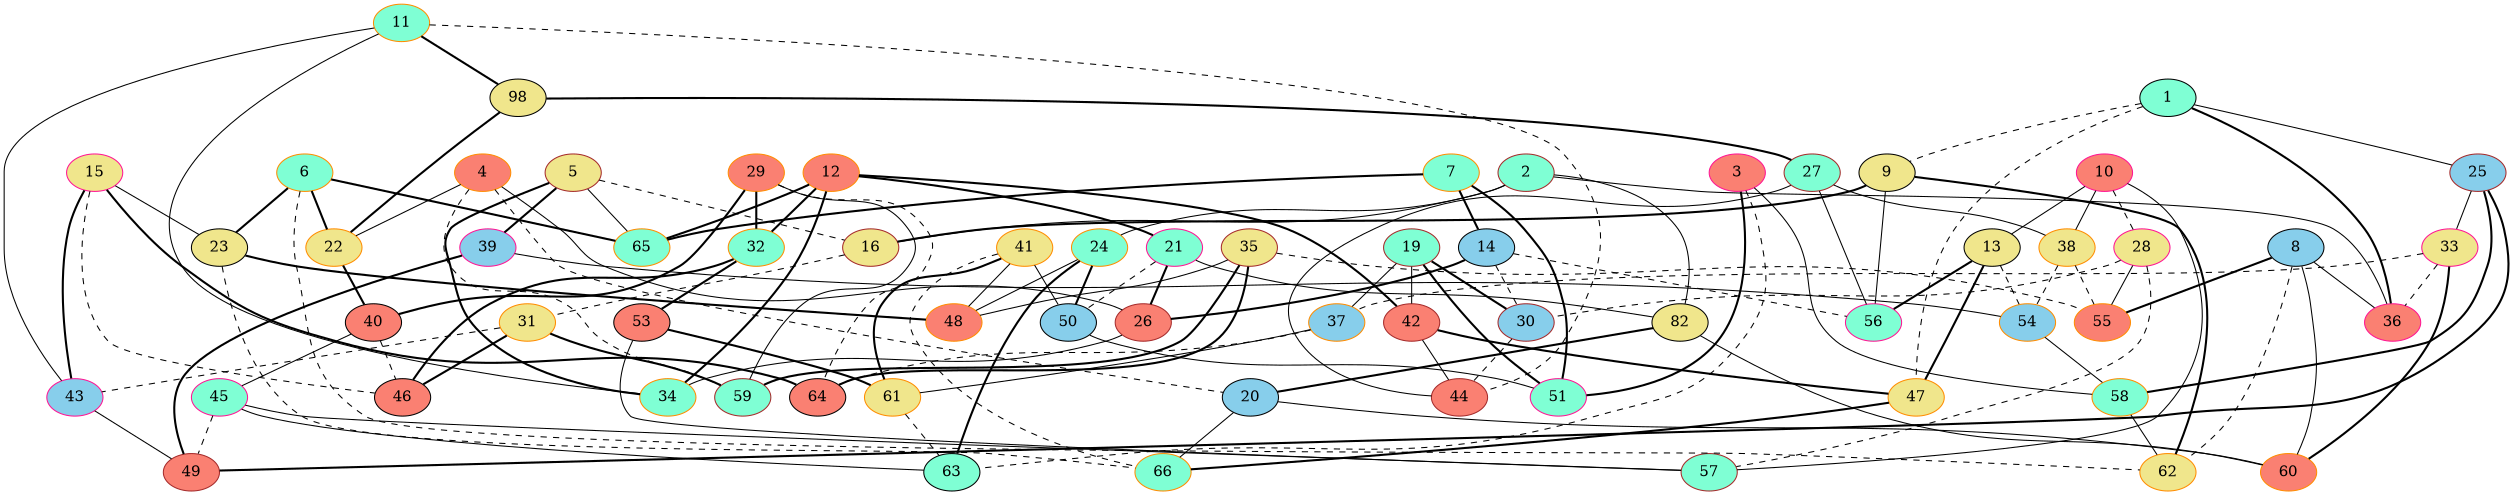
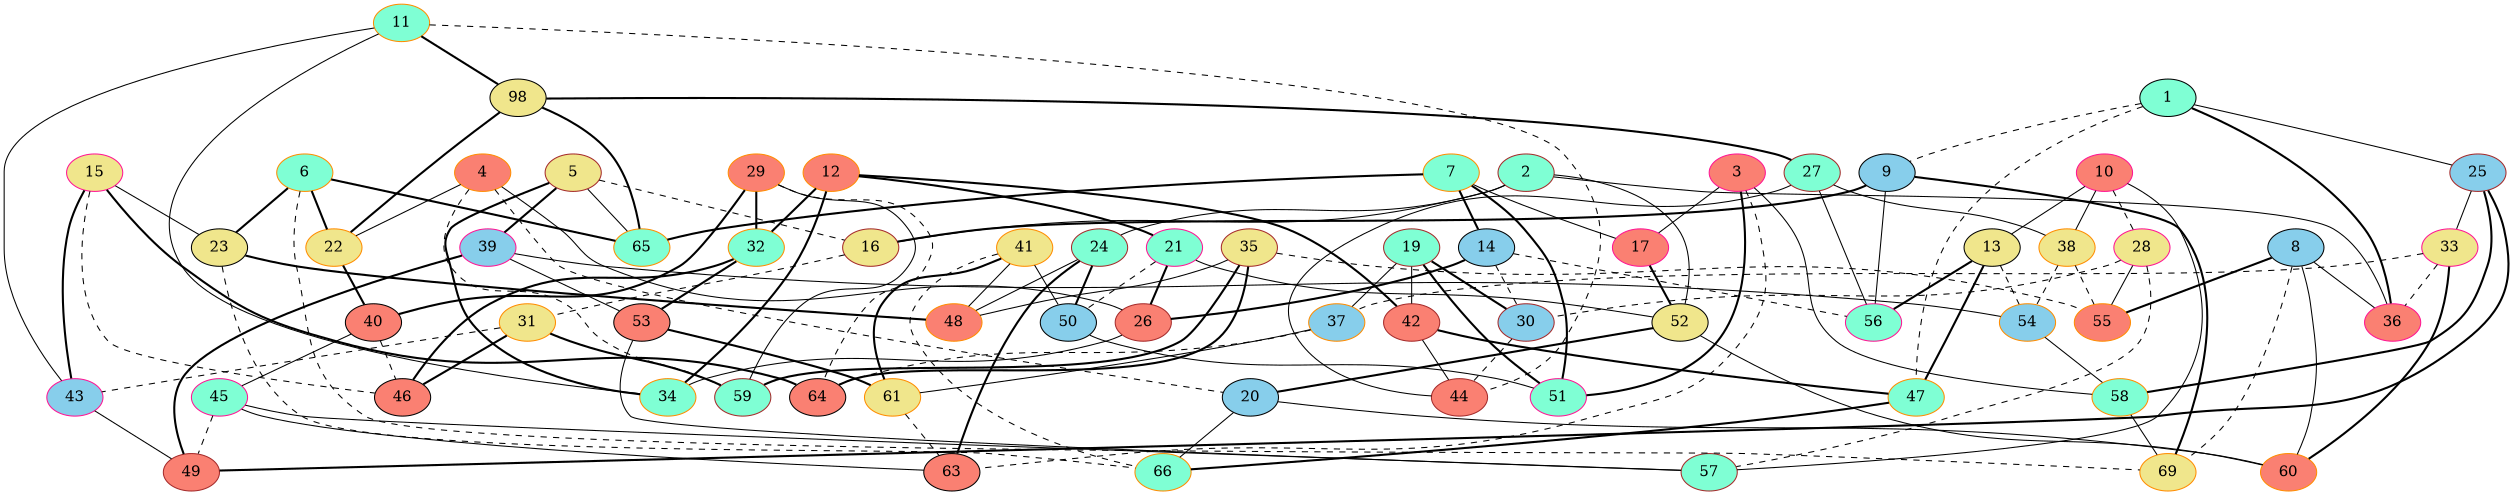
node "9": fillcolor khaki -> skyblue
edge "12" -- "65": now "98" -- "65"
node "24": color darkorange -> brown
node "17": added
edge "39" -- "53": added
node "82": label "82" -> "52"
node "47": fillcolor khaki -> aquamarine
node "63": fillcolor aquamarine -> salmon
node "62": label "62" -> "69"
